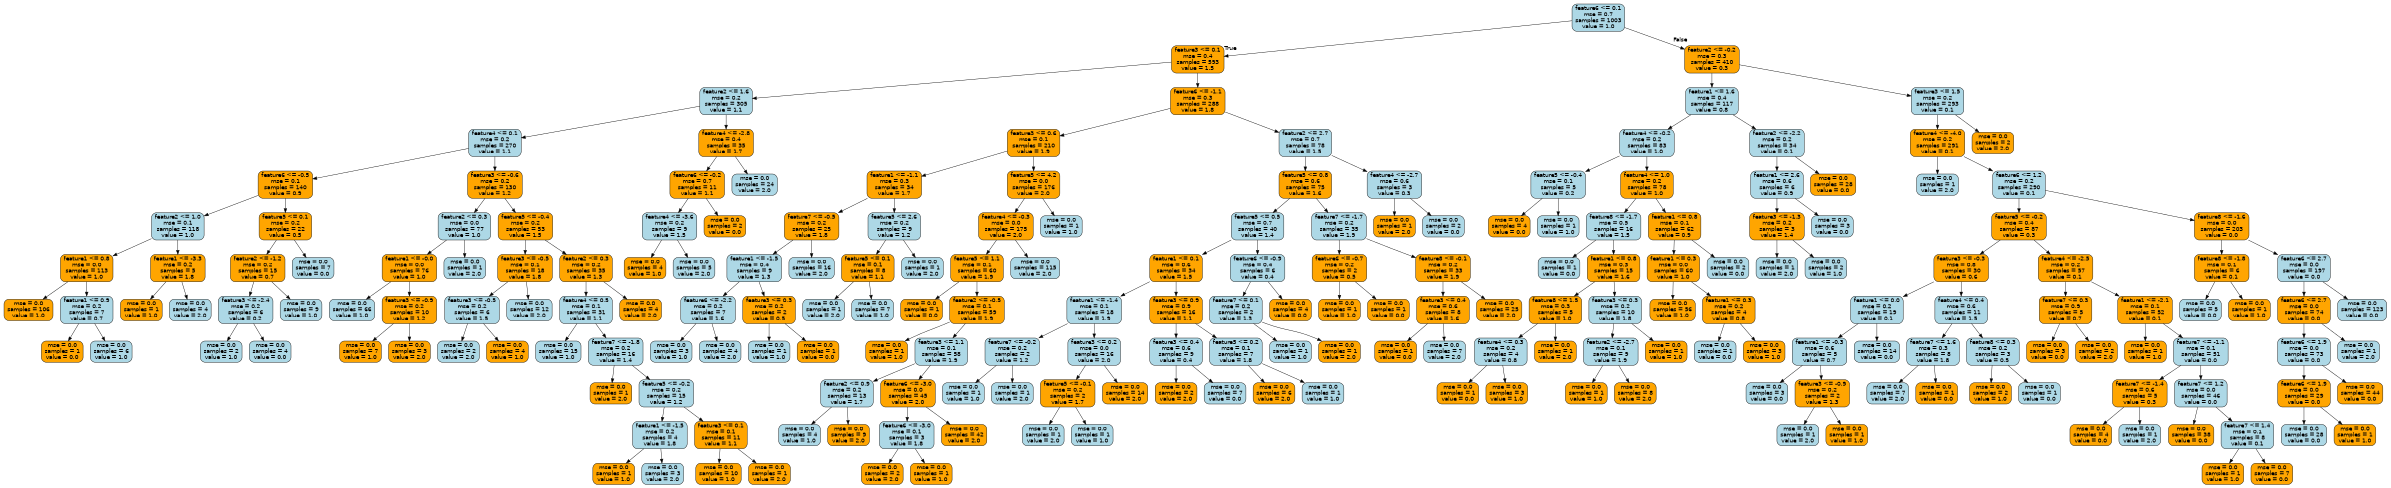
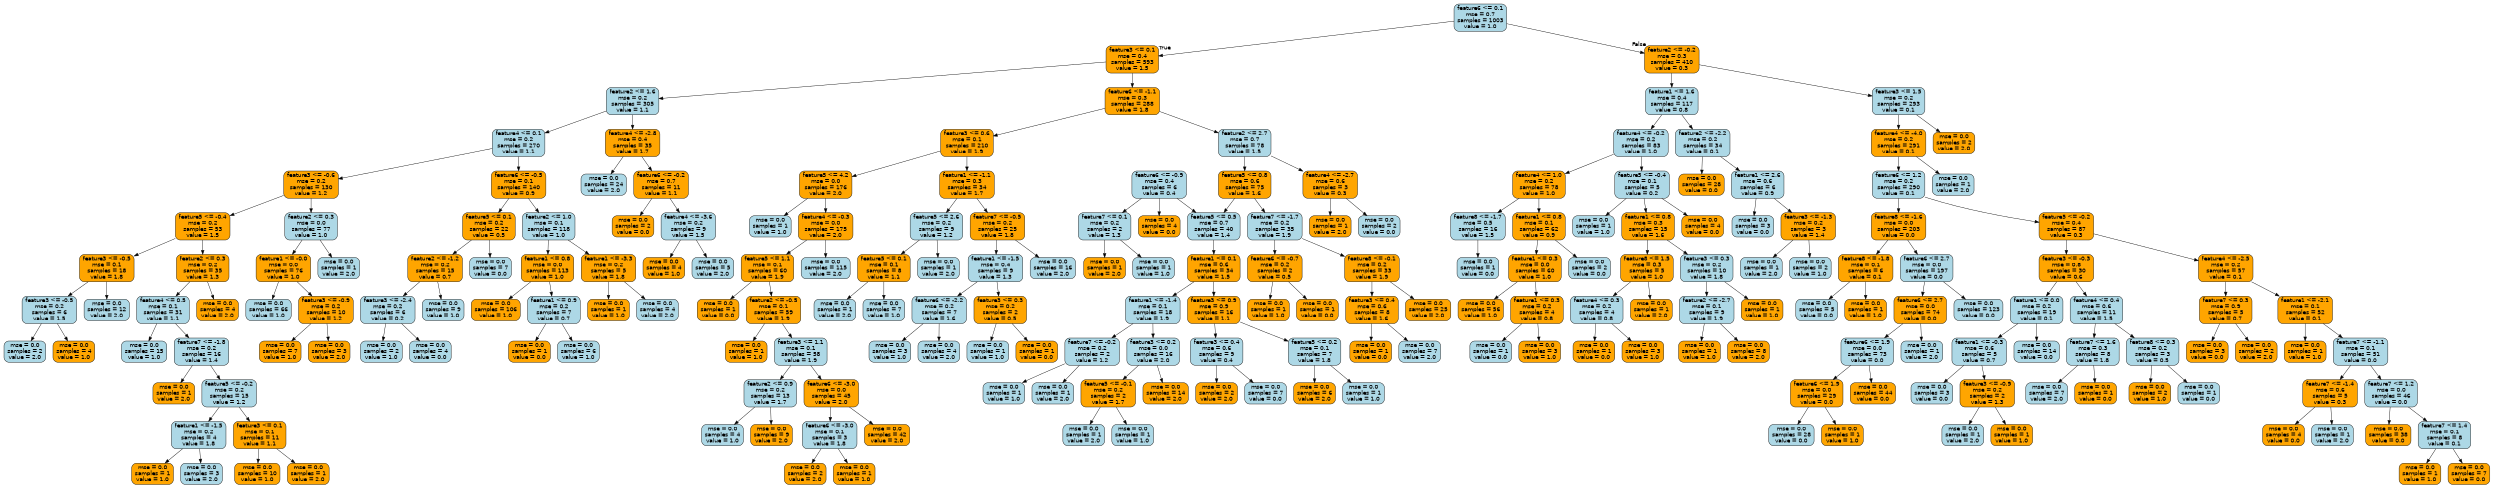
node "feature4 <= -2.7 mse = 0.6 samples = 3 value = 0.3": fillcolor lightblue -> orange
edge "feature5 <= 0.5 mse = 0.7 samples = 40 value = 1.4" -> "feature6 <= -0.9 mse = 0.4 samples = 6 value = 0.4": reversed
edge "feature8 <= -1.7 mse = 0.5 samples = 16 value = 1.5" -> "feature1 <= 0.8 mse = 0.3 samples = 15 value = 1.6": now "feature5 <= -0.4 mse = 0.1 samples = 5 value = 0.2" -> "feature1 <= 0.8 mse = 0.3 samples = 15 value = 1.6"
